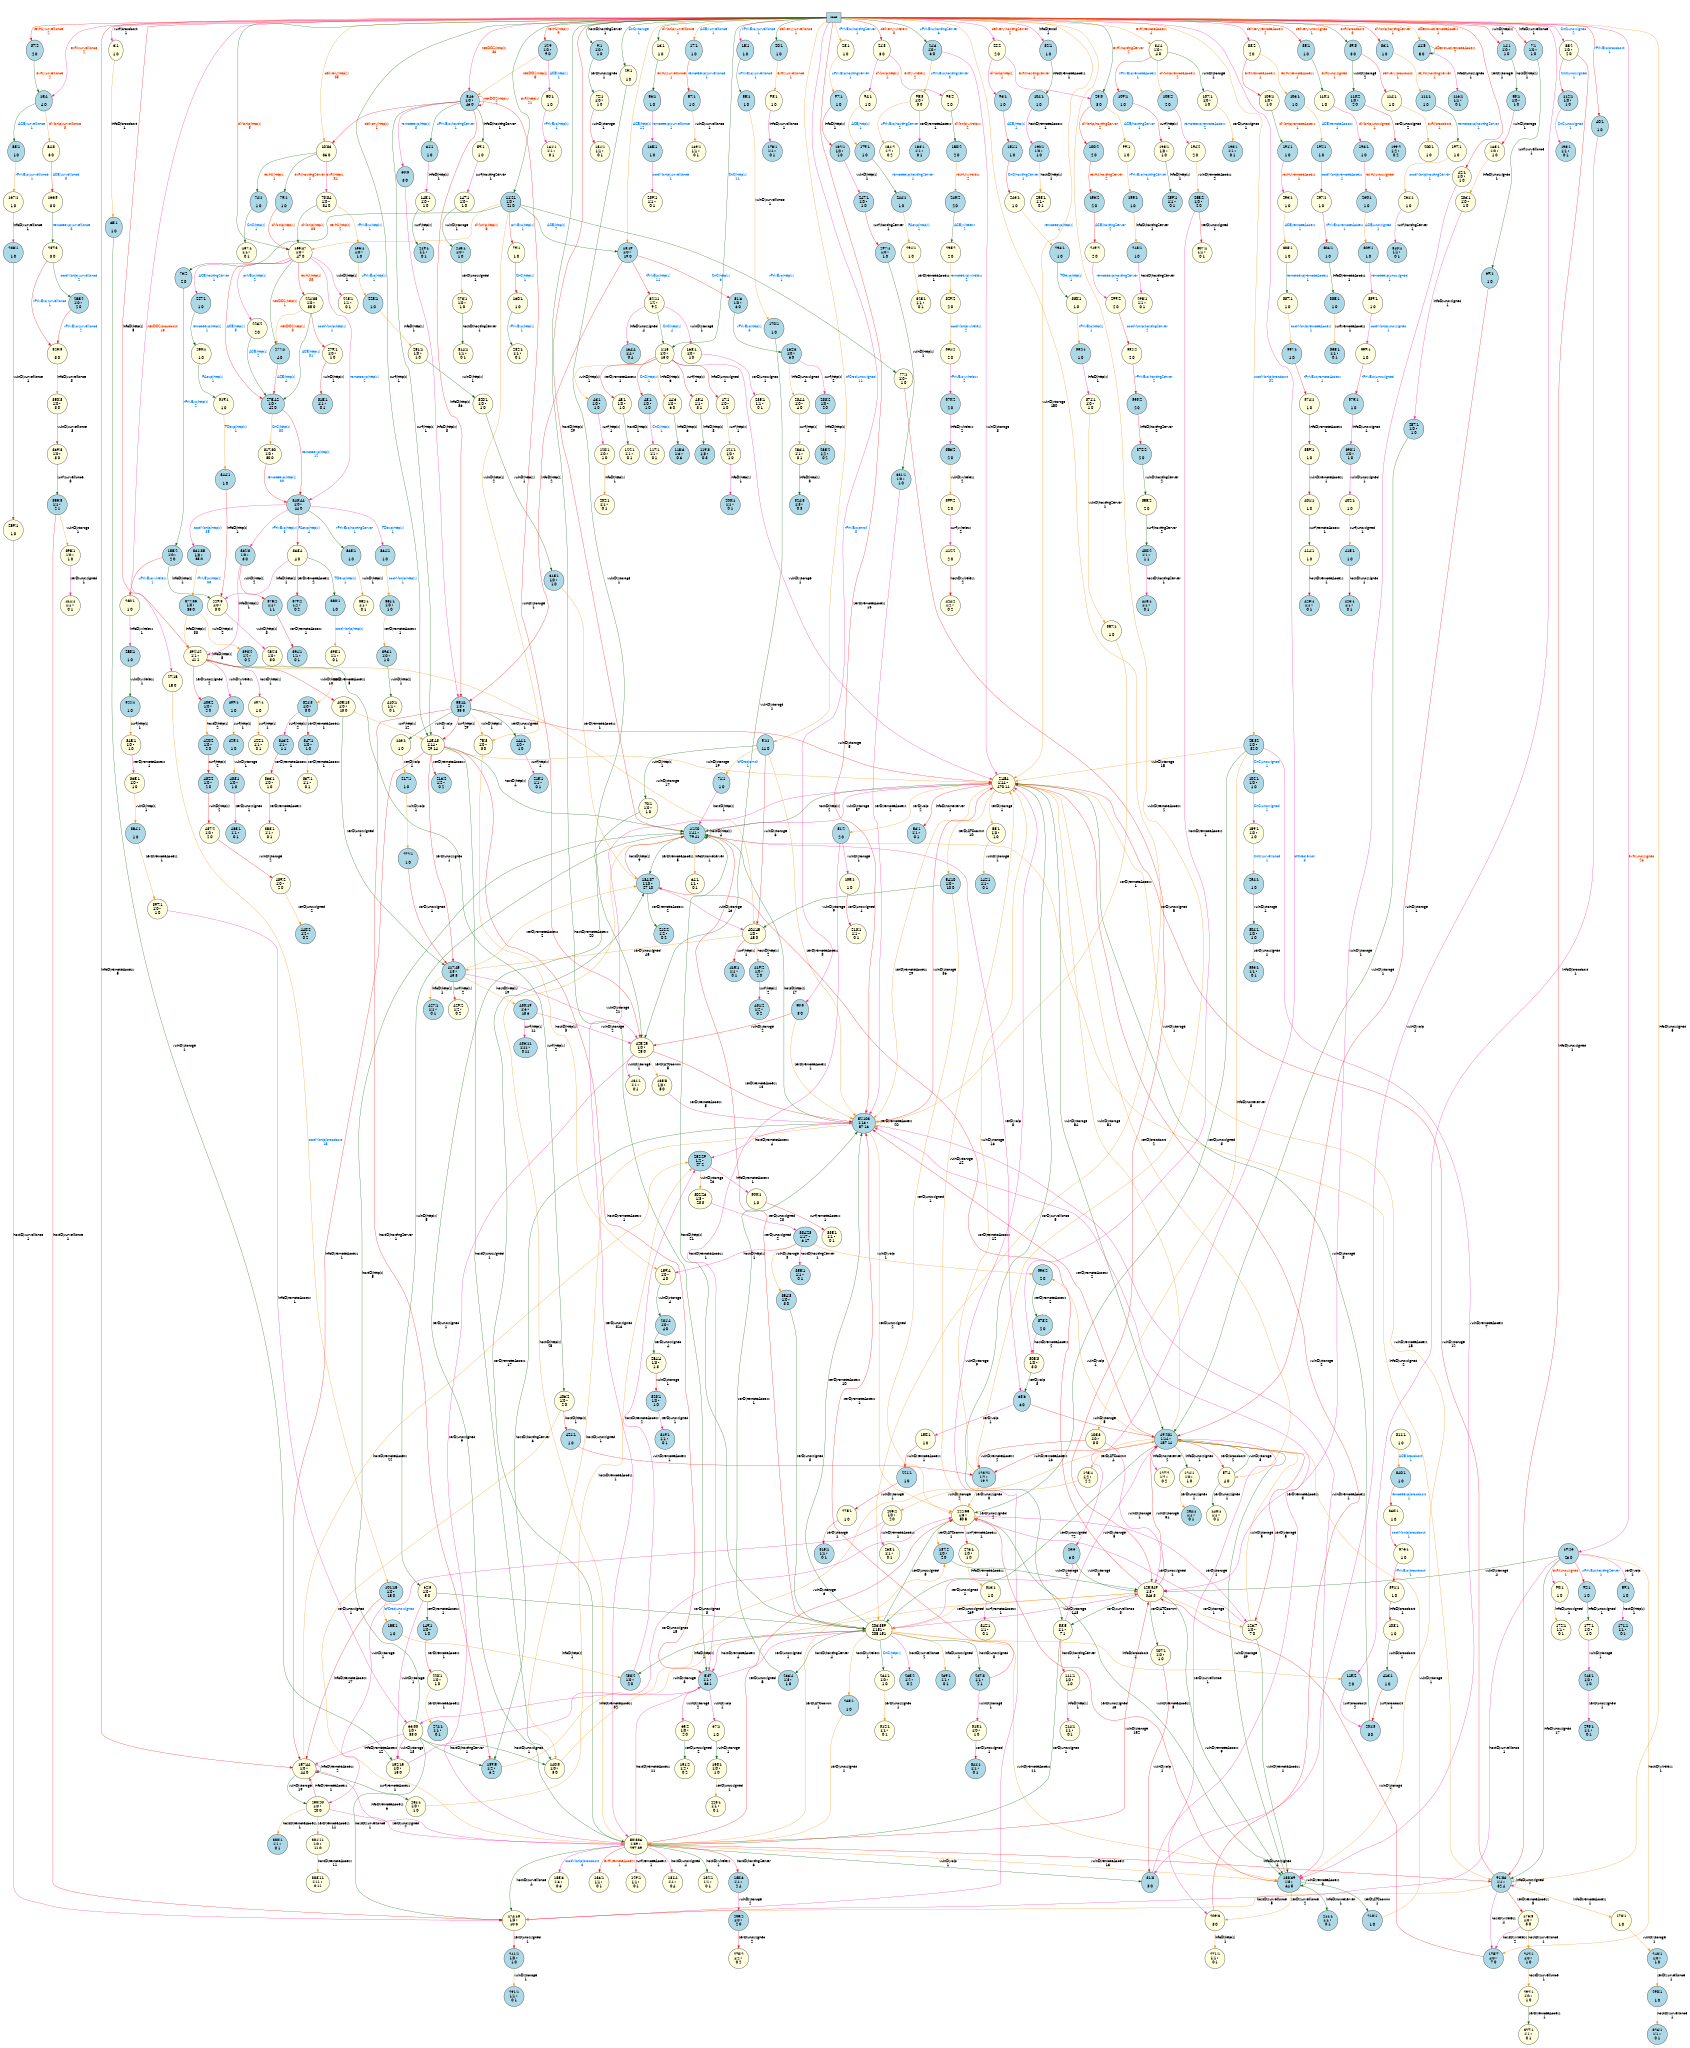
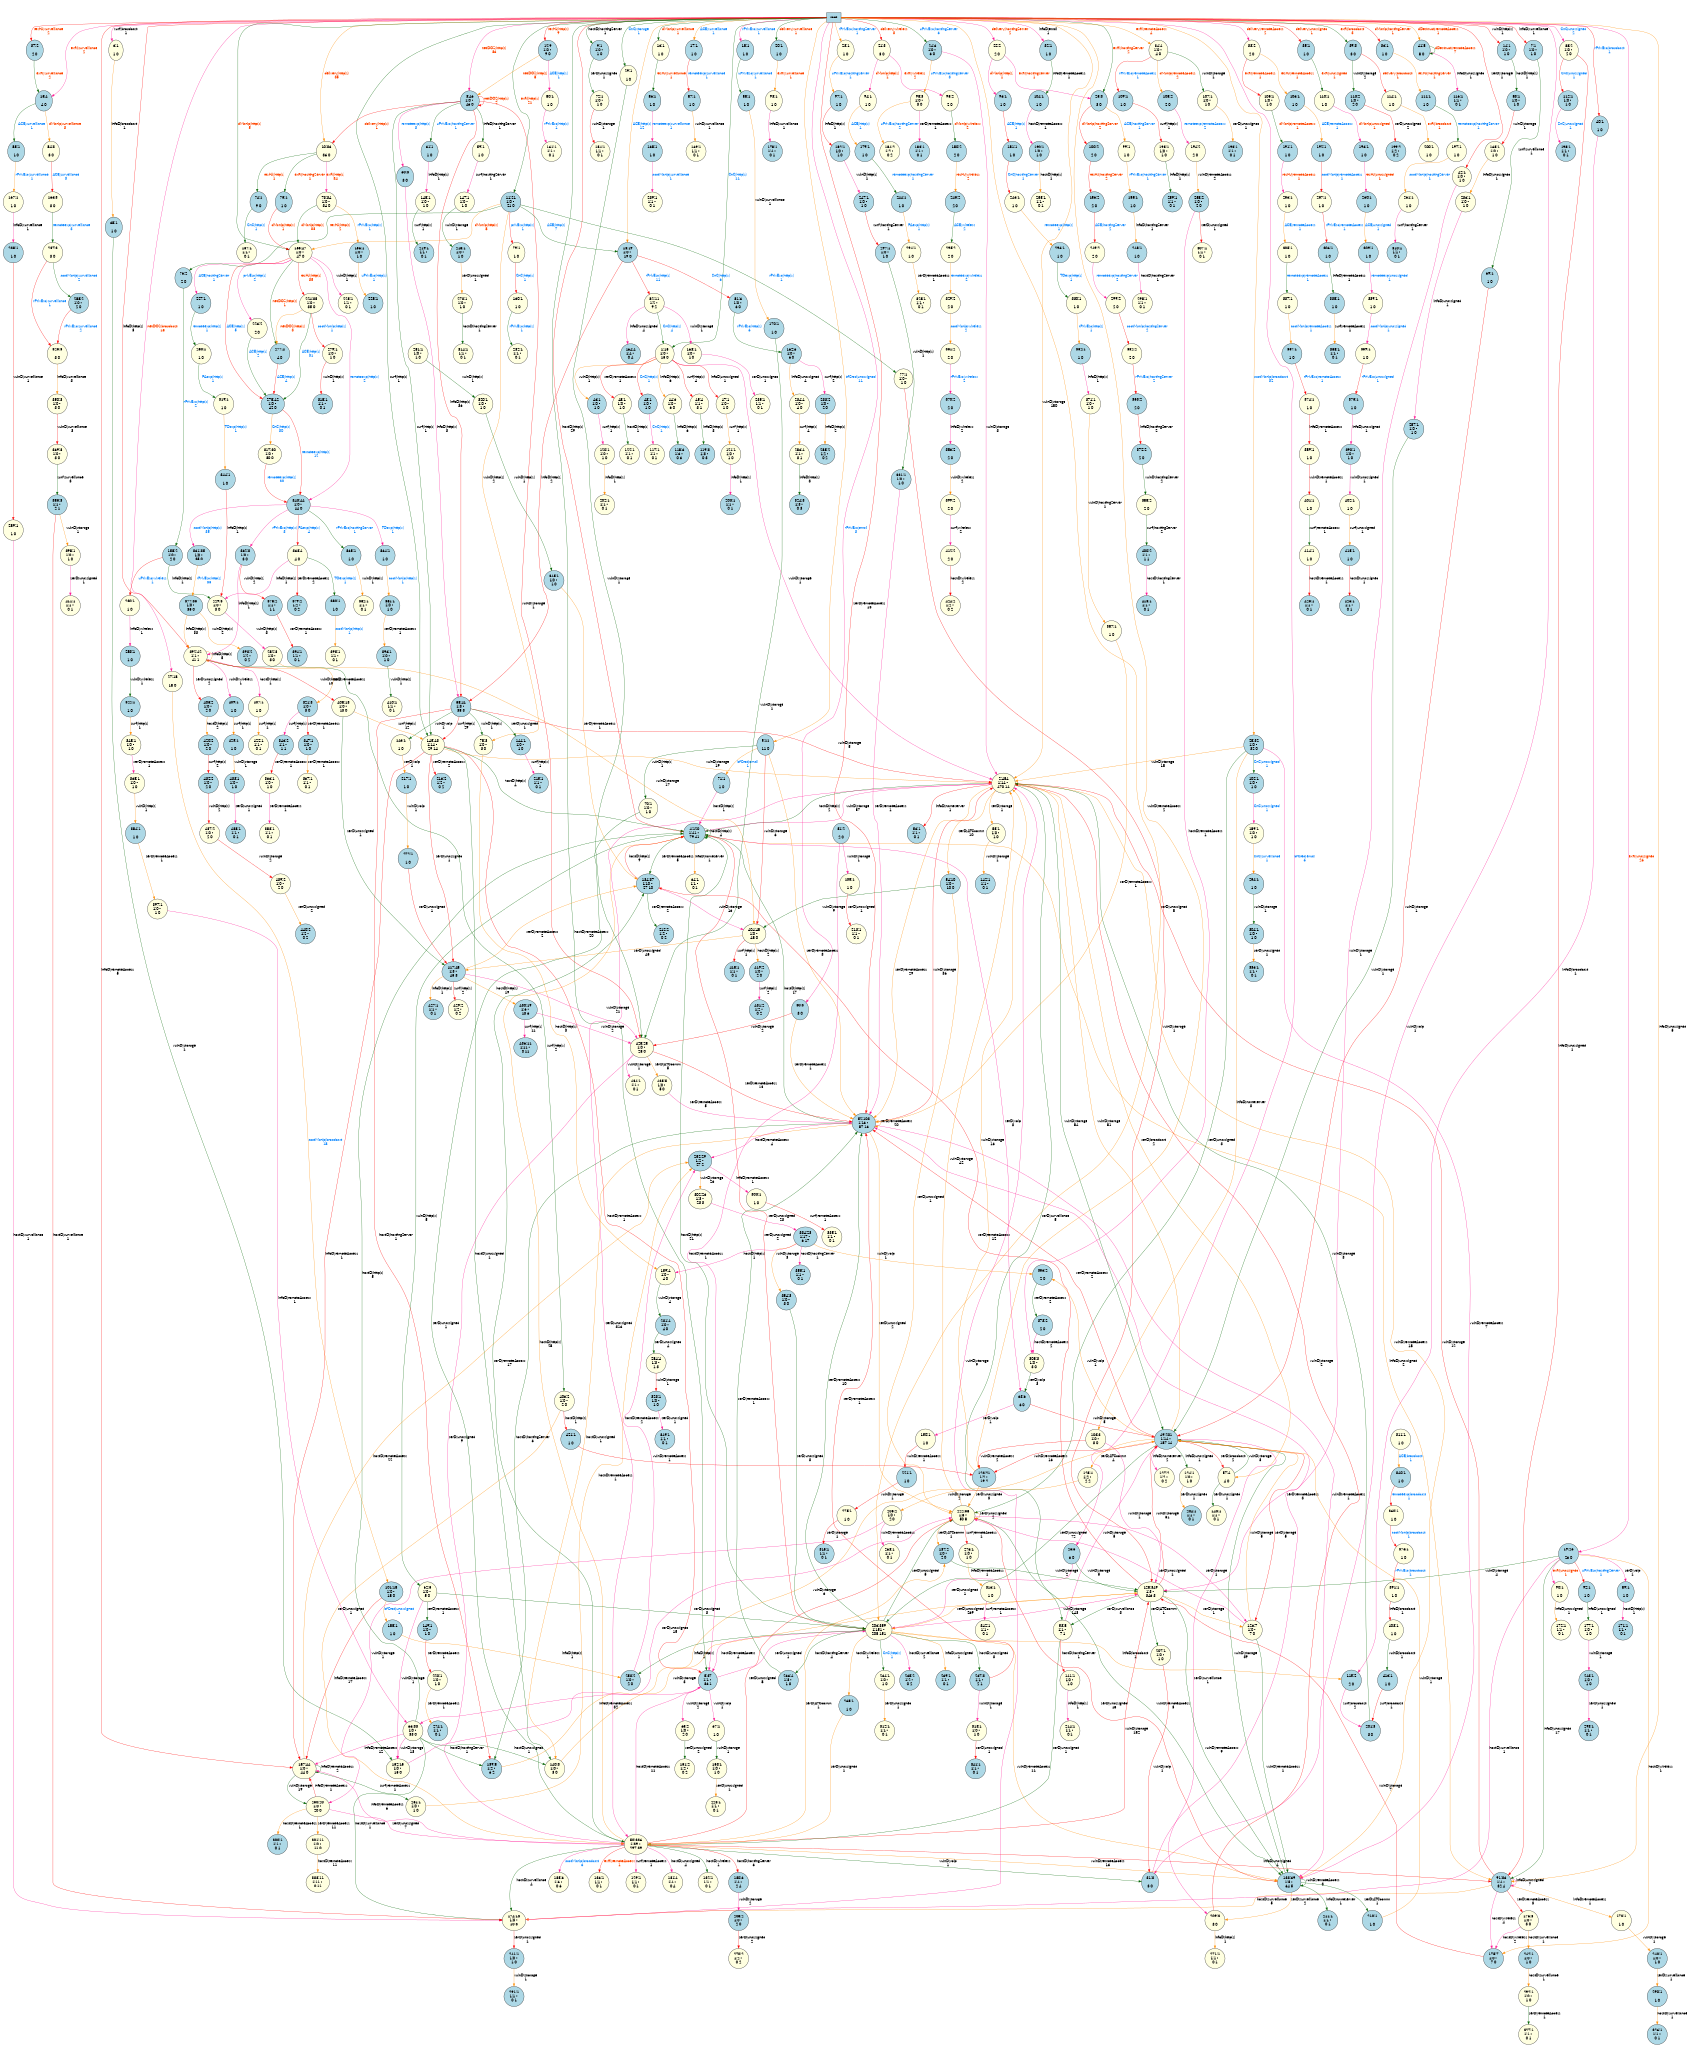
node "74:1 1 0": label "74:1 1 0" -> "74:1 9 0"
edge "228:1 1 0" -> "281:1 1:0 - 1 0": removed, label "infoD|http(s) 1"
edge "58:41 1:3 - 38 3" -> "78:3 1:0 - 3 0": color darkorange -> darkgreen
edge "2:484 1:14 - 470 14" -> "51:2 2 0": removed, label "serD|voip 2"
